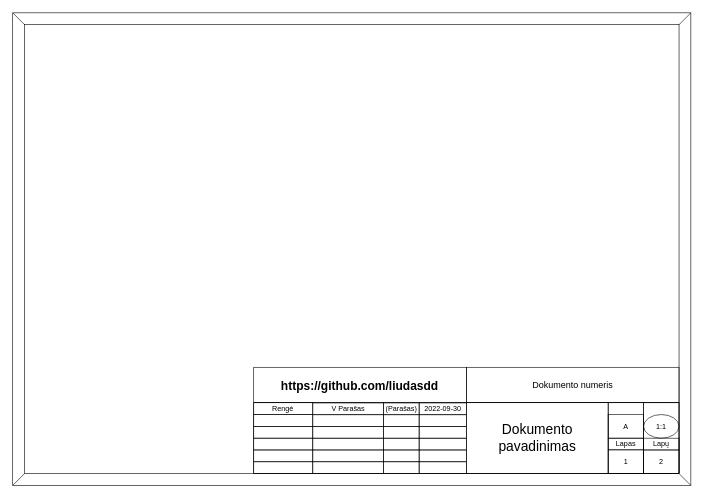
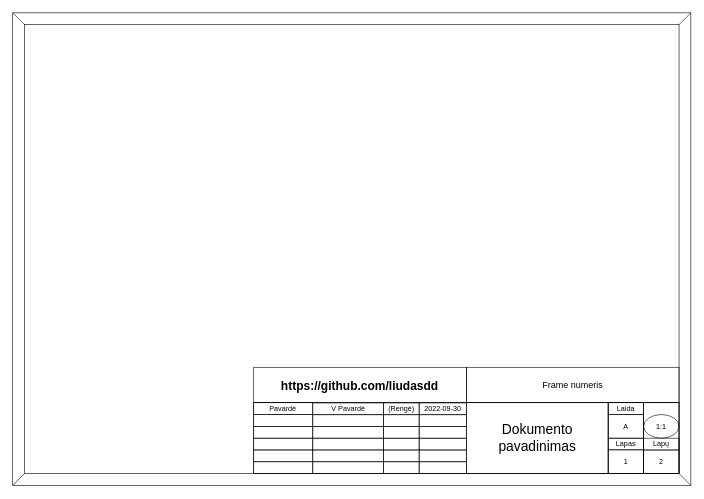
node "Dokumento numeris": label "Dokumento numeris" -> "Frame numeris"
node "Rengė": label "Rengė" -> "Pavardė"
node "Laida": added
node "V Parašas": label "V Parašas" -> "V Pavardė"
node "(Parašas)": label "(Parašas)" -> "(Rengė)"
